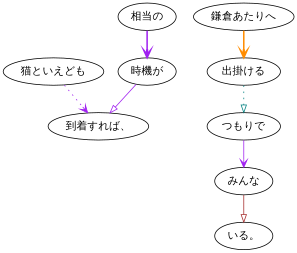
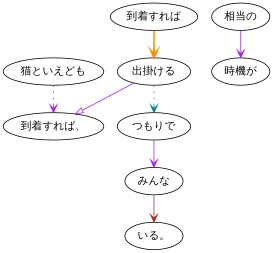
node "鎌倉あたりへ": label "鎌倉あたりへ" -> "到着すれば"
edge "相当の" -> "時機が": style bold -> solid
edge "出掛ける" -> "つもりで": arrowhead onormal -> vee
edge "時機が" -> "到着すれば、": now "出掛ける" -> "到着すれば、"
edge "みんな" -> "いる。": arrowhead onormal -> vee
